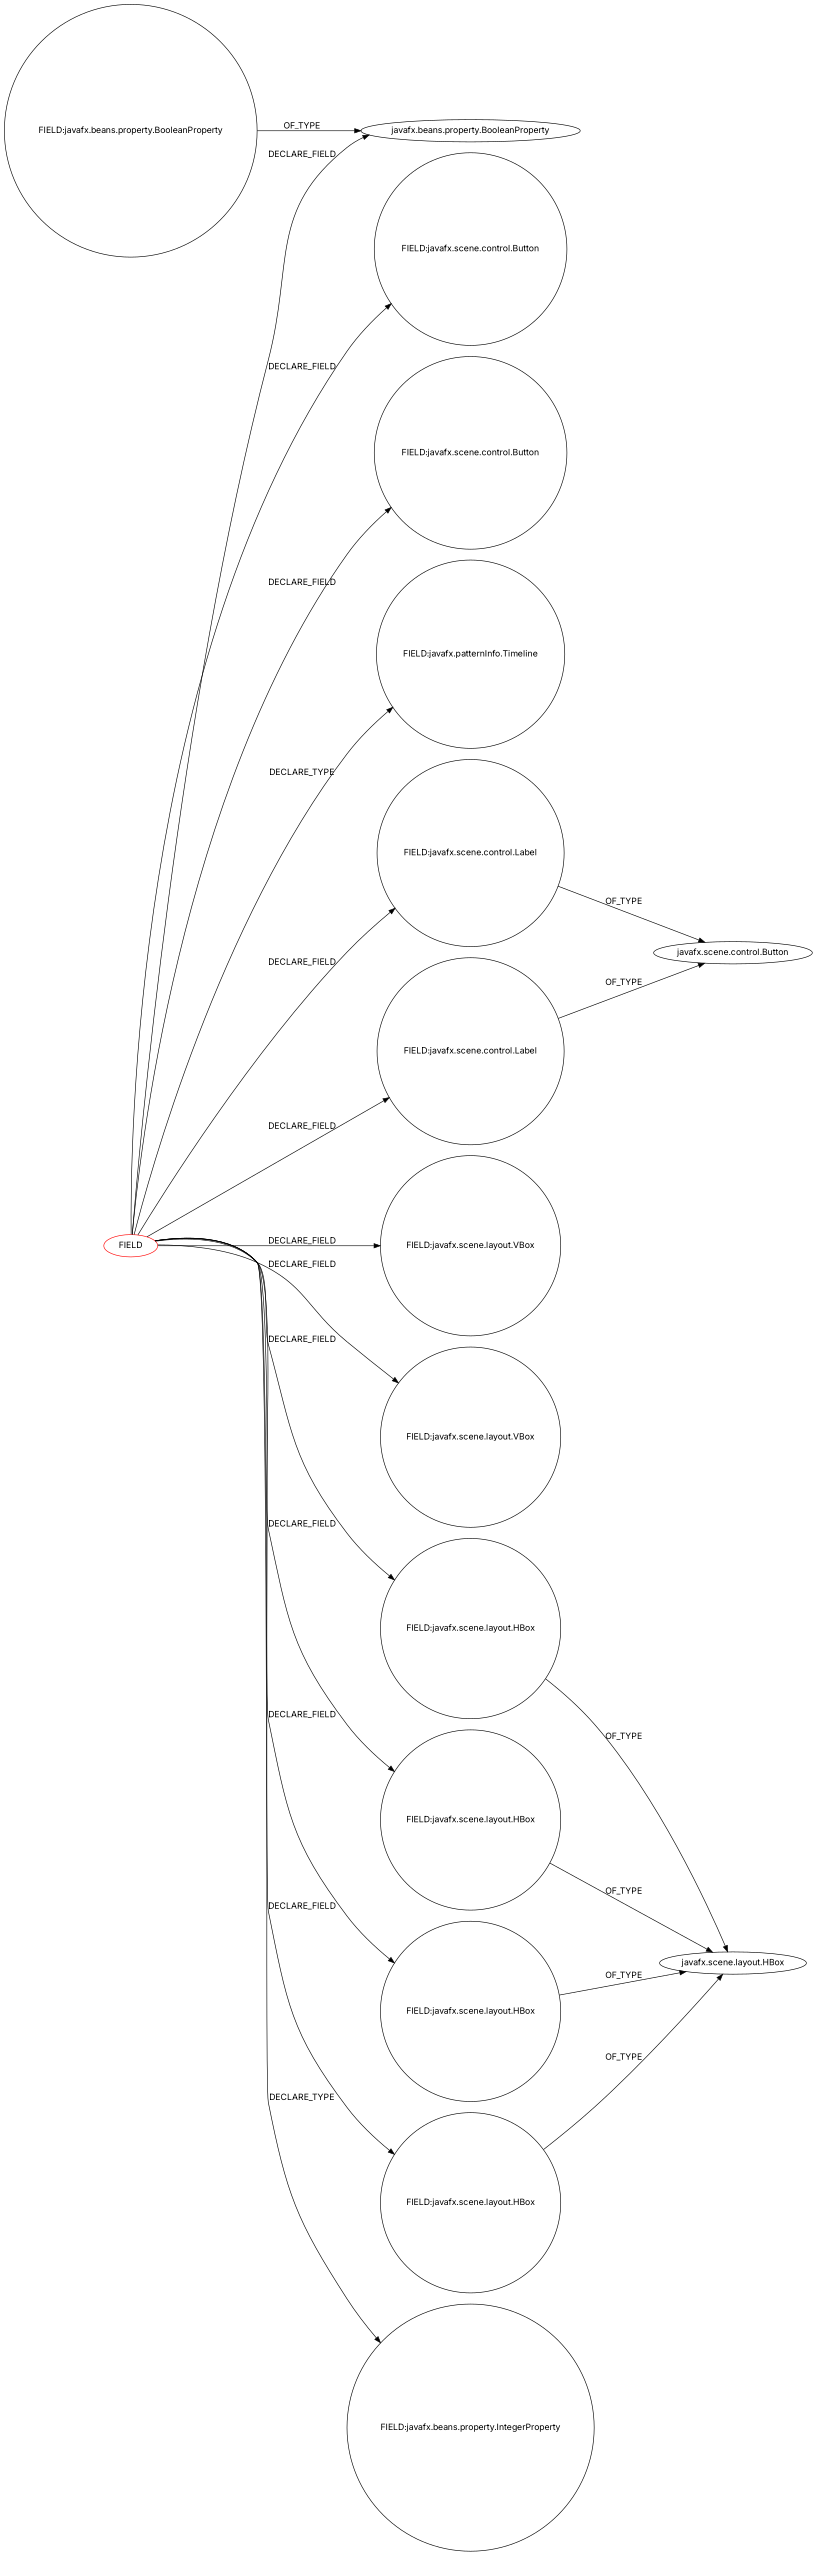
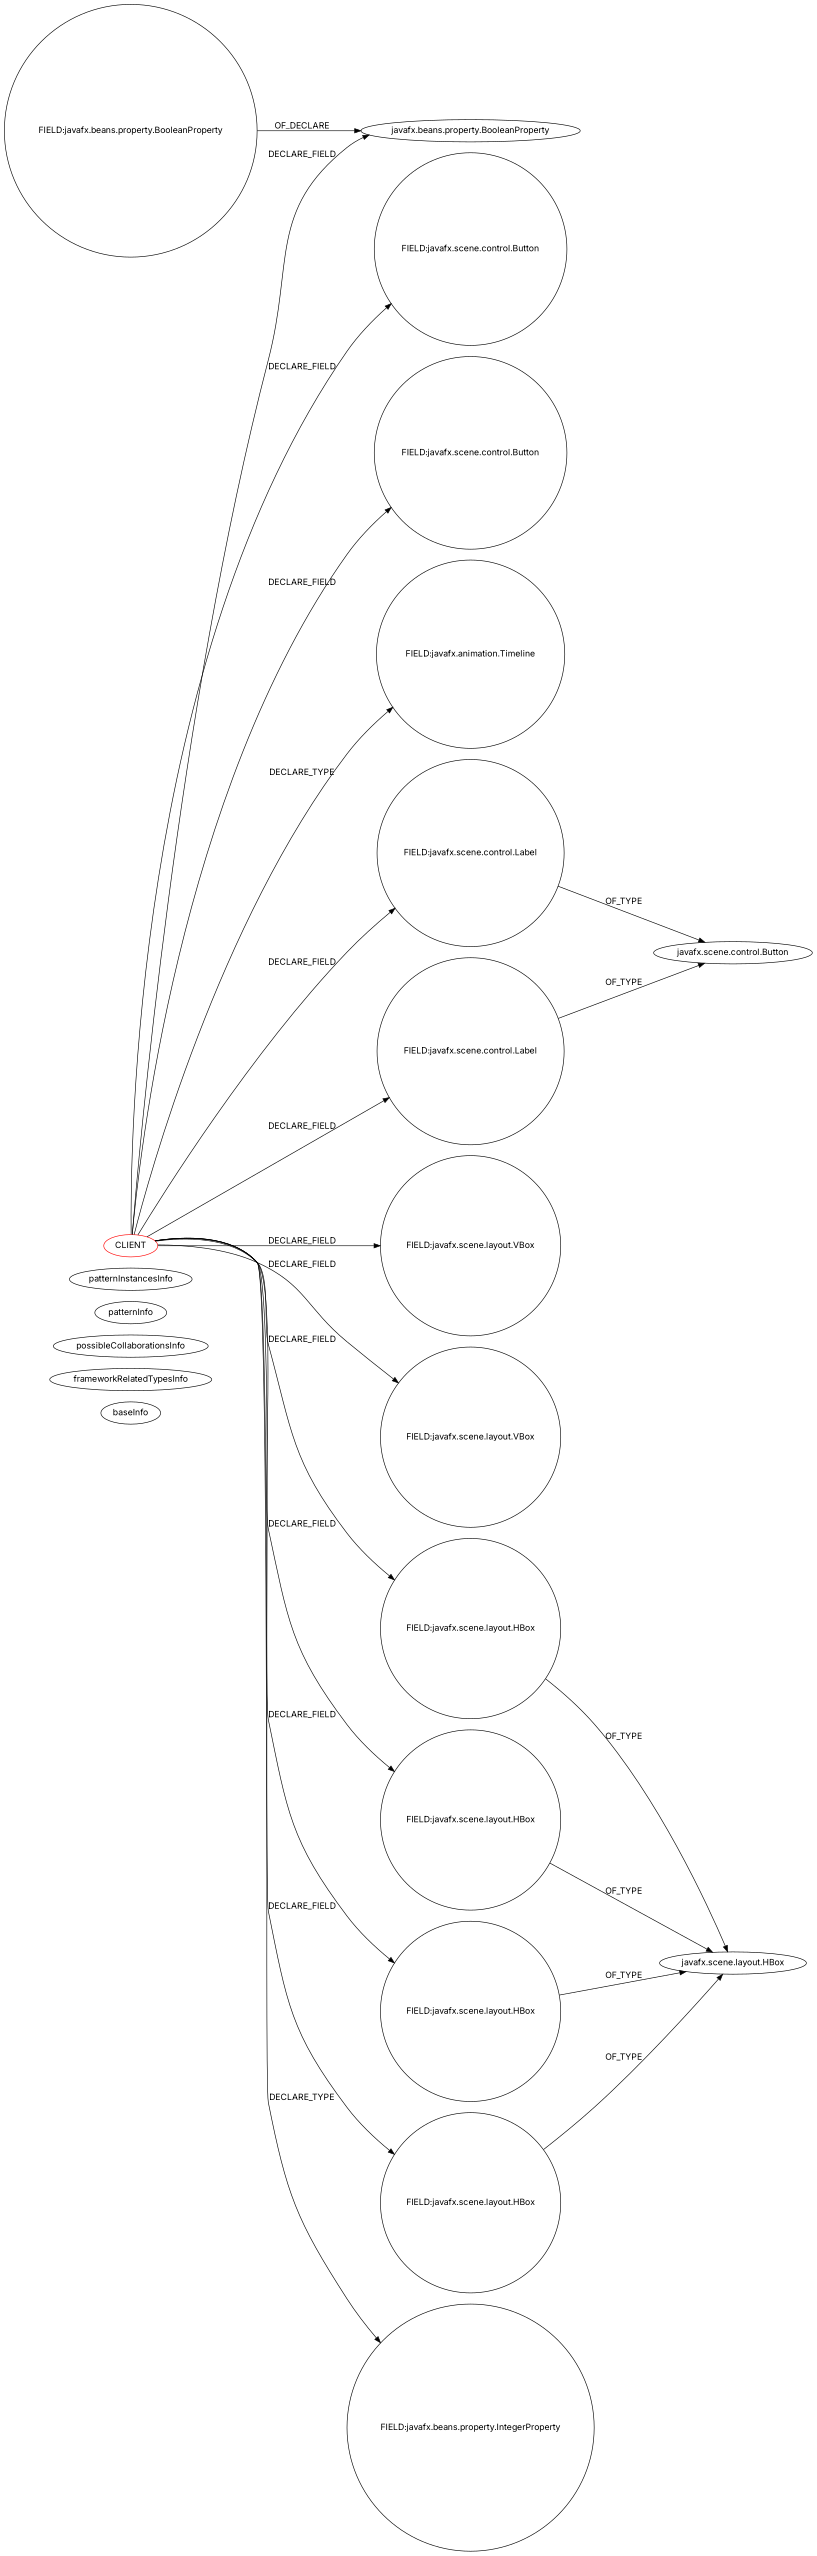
edge "FIELD:javafx.beans.property.BooleanProperty" -> "javafx.beans.property.BooleanProperty": label "OF_TYPE" -> "OF_DECLARE"
node "FIELD:javafx.patternInfo.Timeline": label "FIELD:javafx.patternInfo.Timeline" -> "FIELD:javafx.animation.Timeline"
node "FIELD": label "FIELD" -> "CLIENT"
node "patternInstancesInfo": added
node "patternInfo": added
node "possibleCollaborationsInfo": added
node "frameworkRelatedTypesInfo": added
node "baseInfo": added
